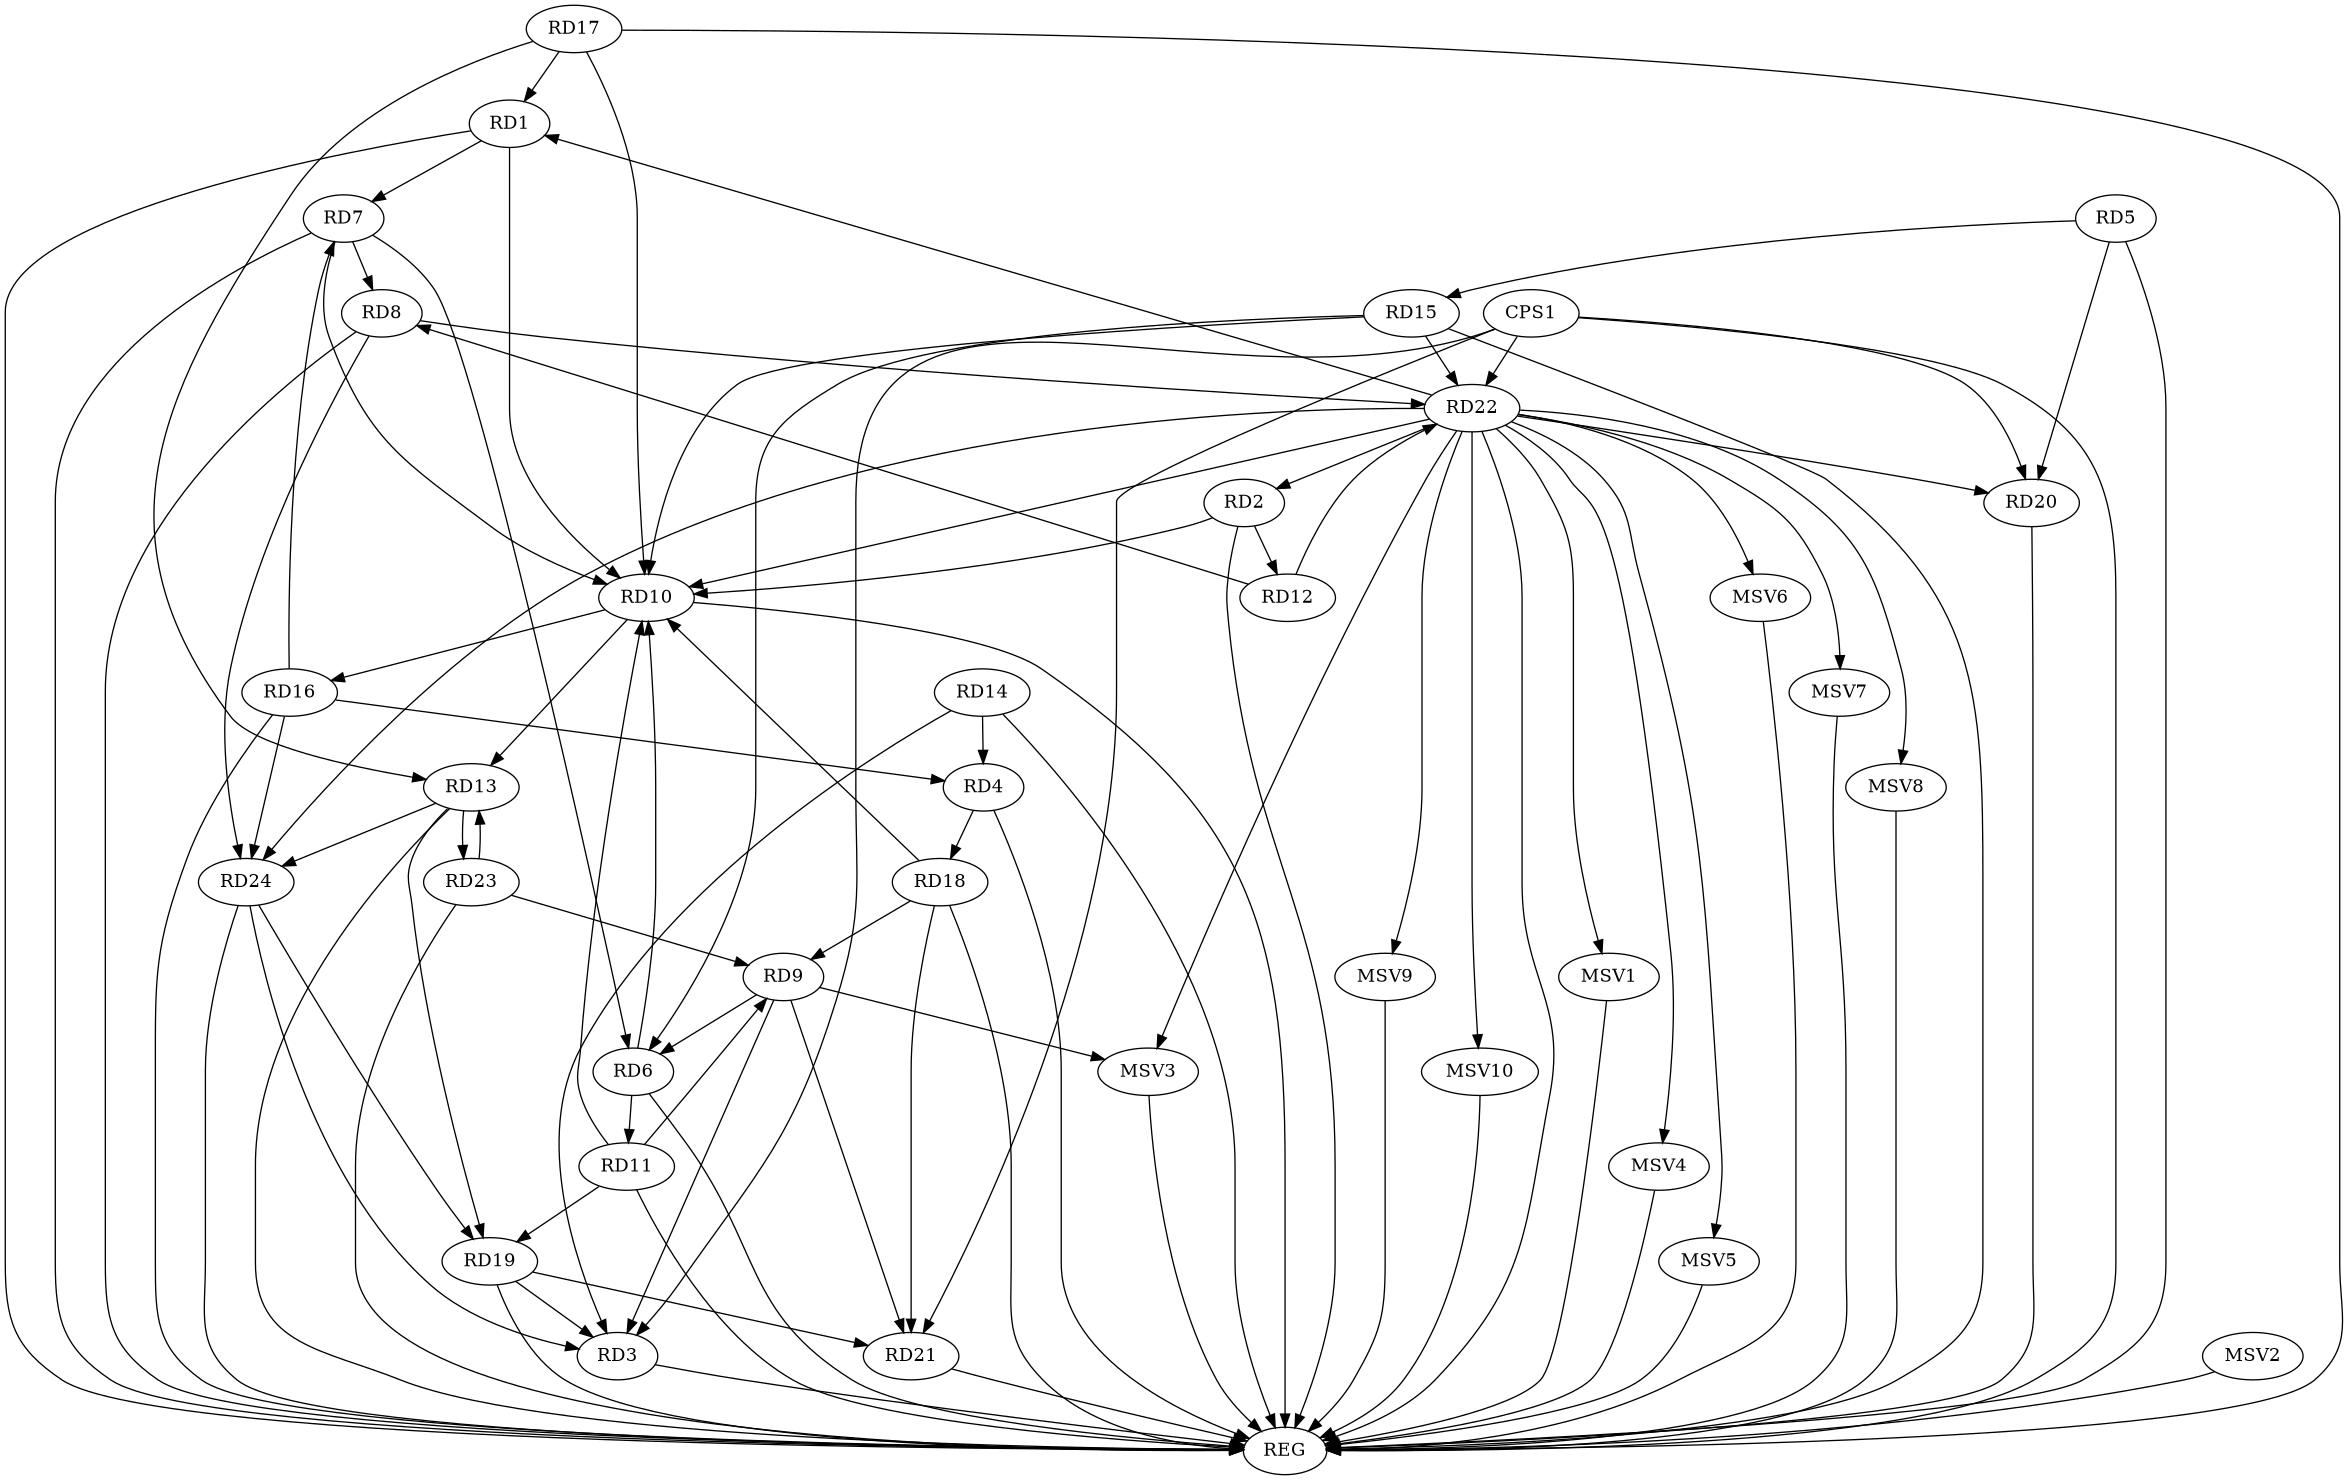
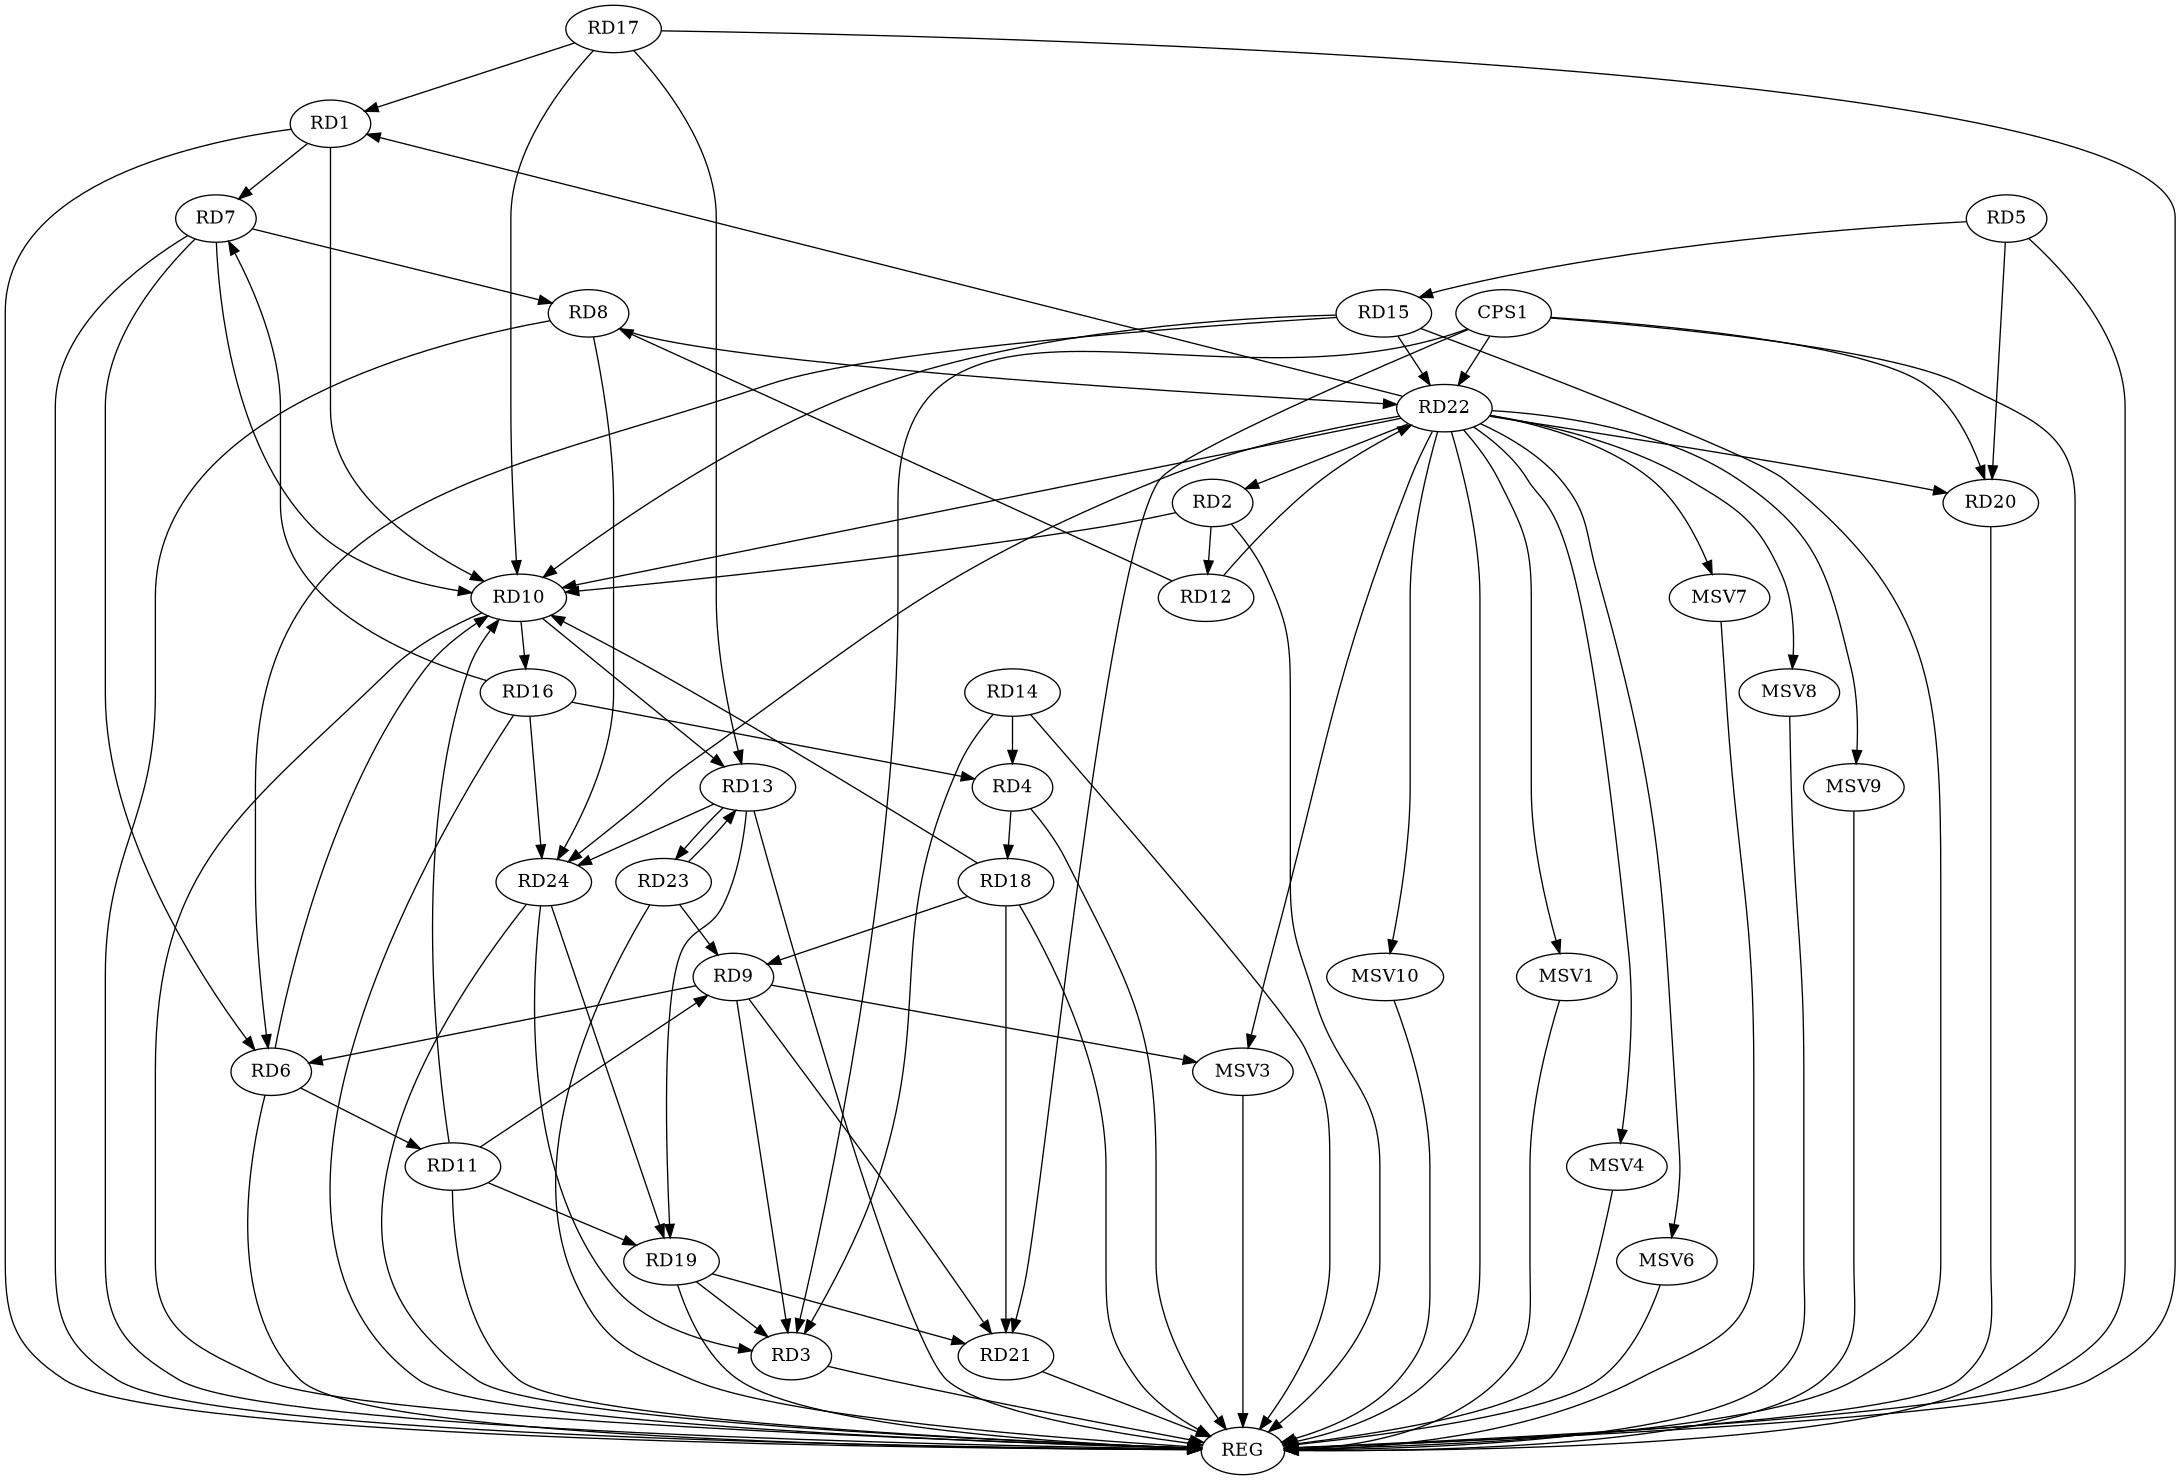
node "MSV5": removed
node "MSV2": removed
